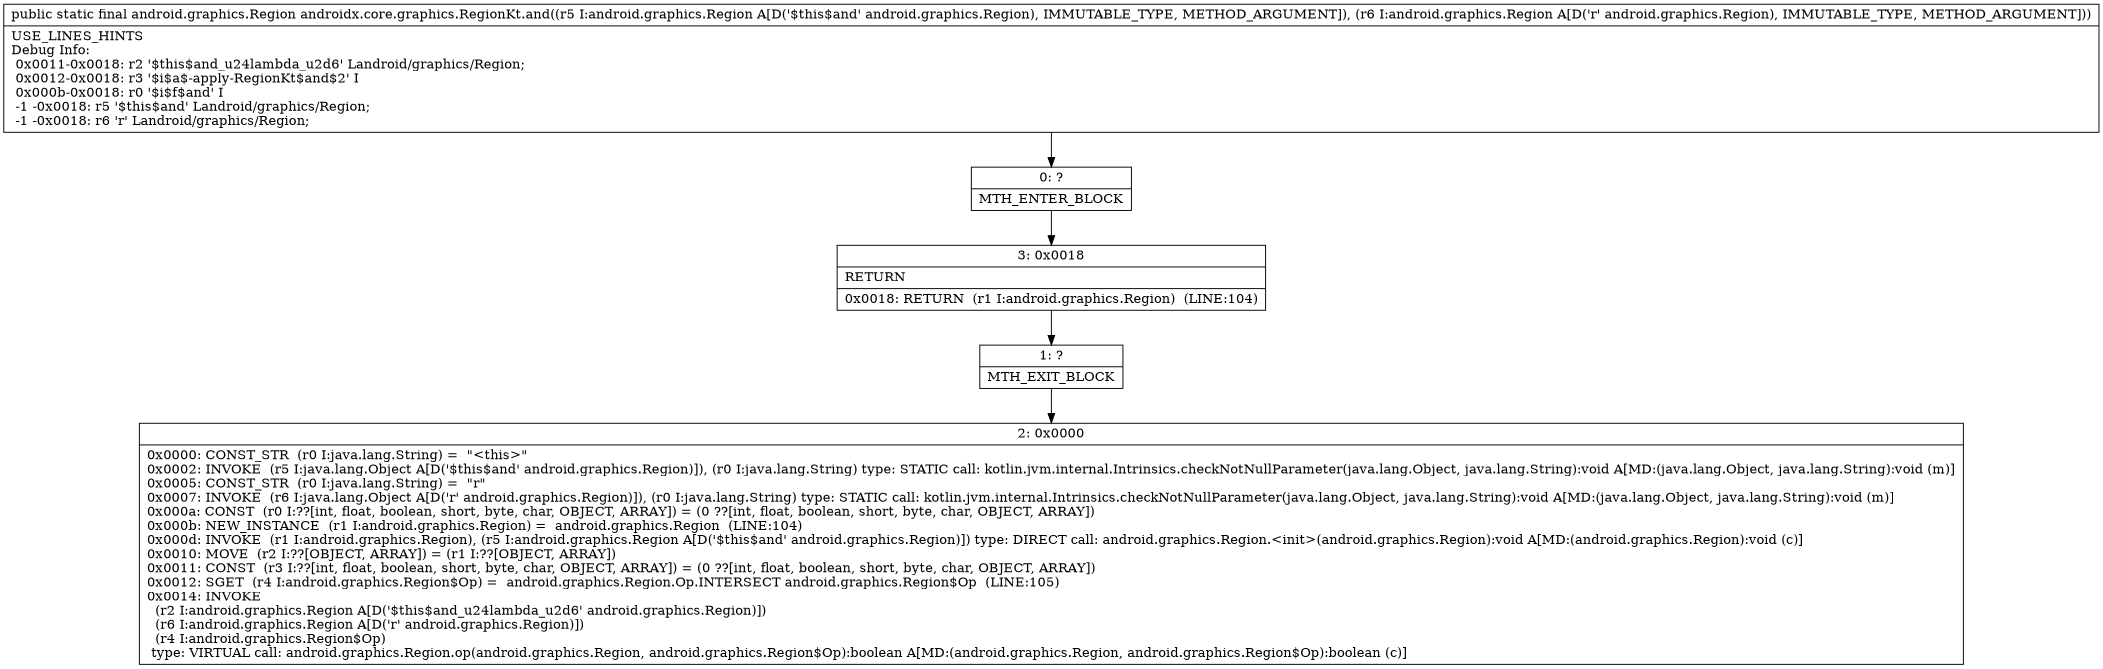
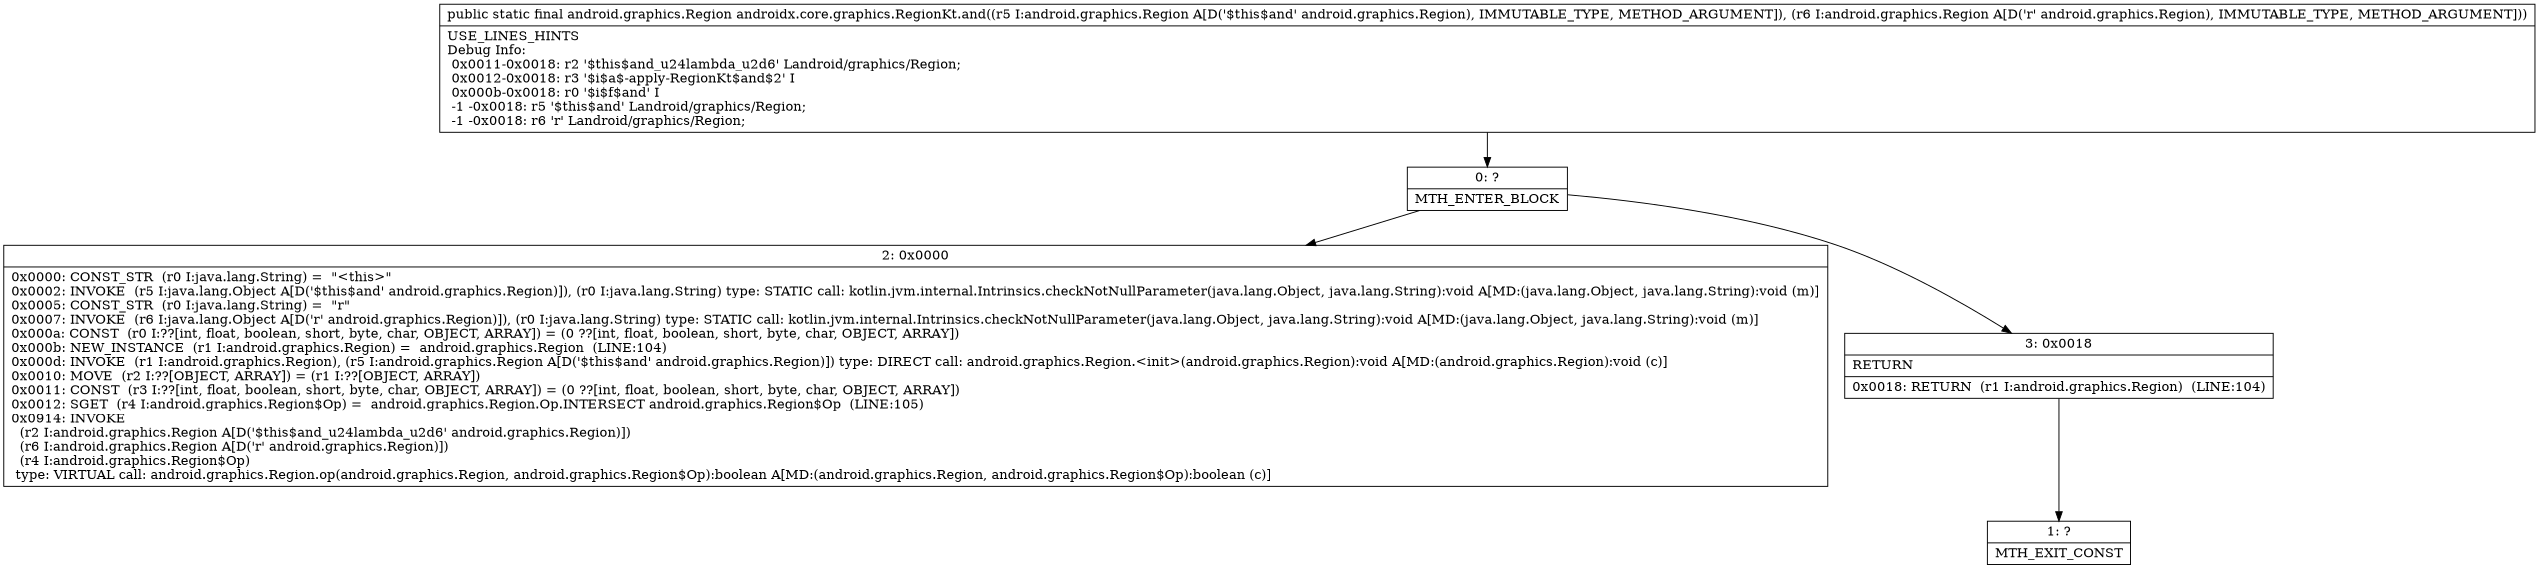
node "1: ?": text "MTH_EXIT_BLOCK" -> "MTH_EXIT_CONST"
edge "1: ?" -> "2: 0x0000": now "0: ?" -> "2: 0x0000"
node "2: 0x0000": text "0x0014: INVOKE" -> "0x0914: INVOKE"
